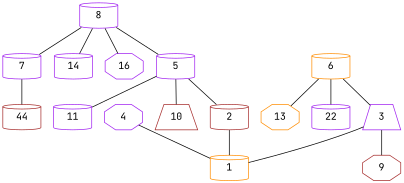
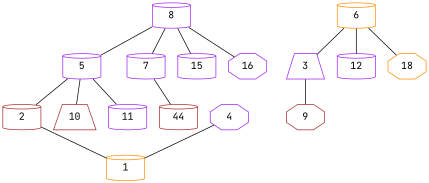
node "14": label "14" -> "15"
node "13": label "13" -> "18"
node "22": label "22" -> "12"
edge "3" -- "1": removed
